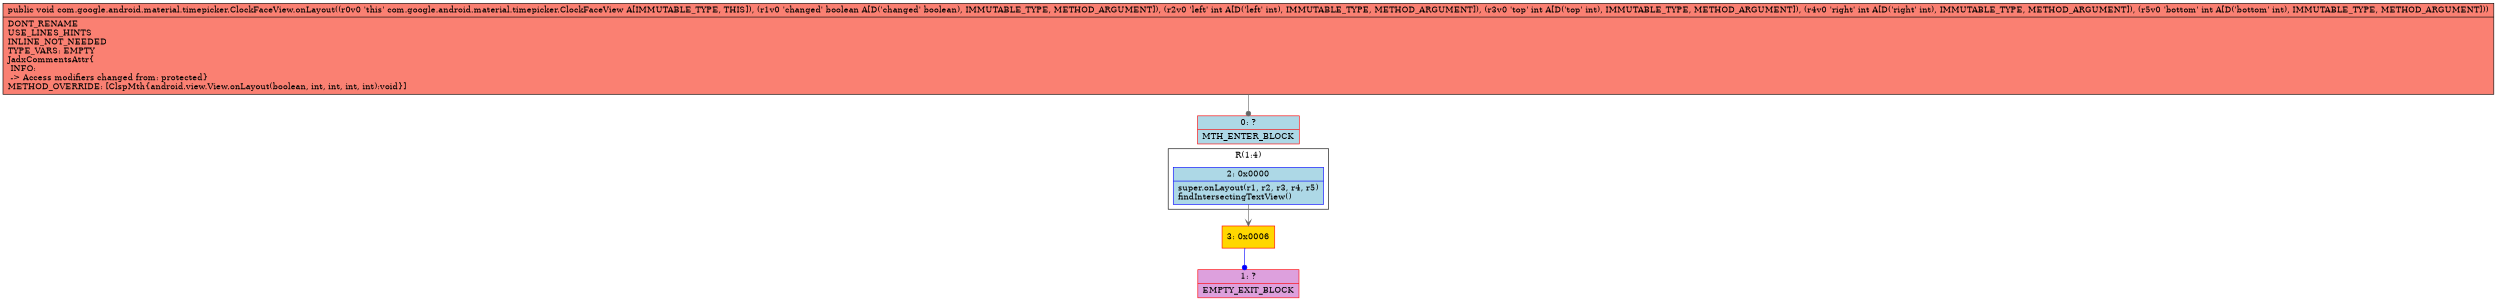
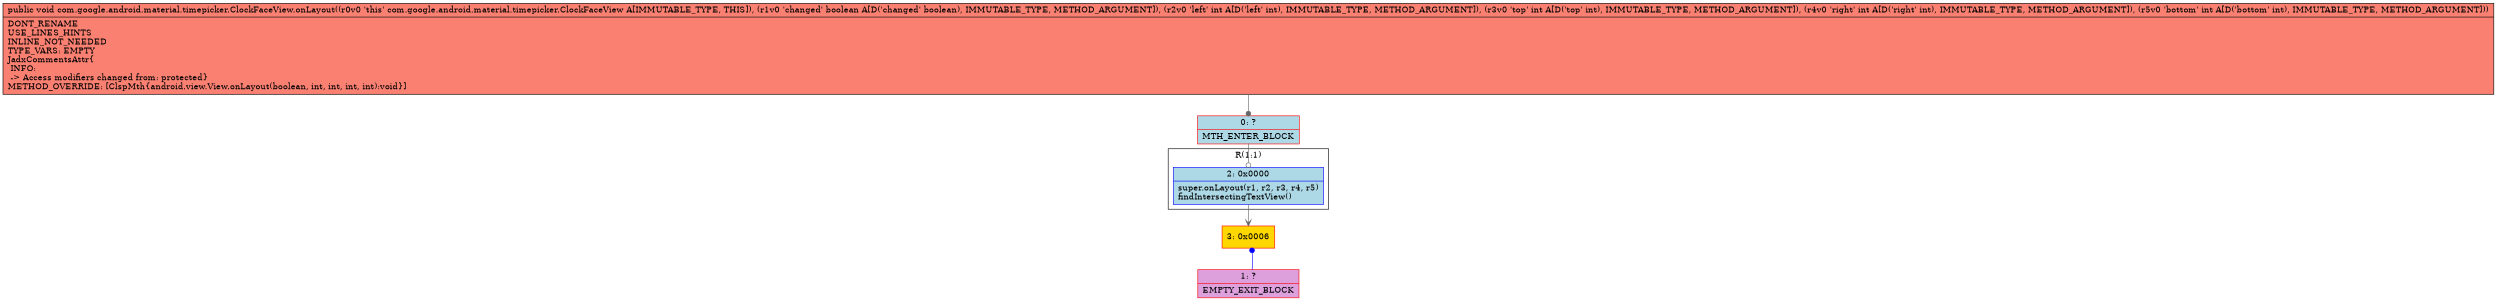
edge "0: ?" -> "2: 0x0000": added
cluster "R(1:4)": label "R(1:4)" -> "R(1:1)"
edge "3: 0x0006" -> "1: ?": reversed
